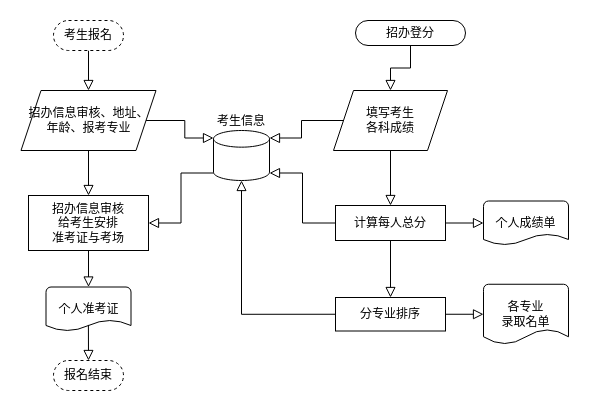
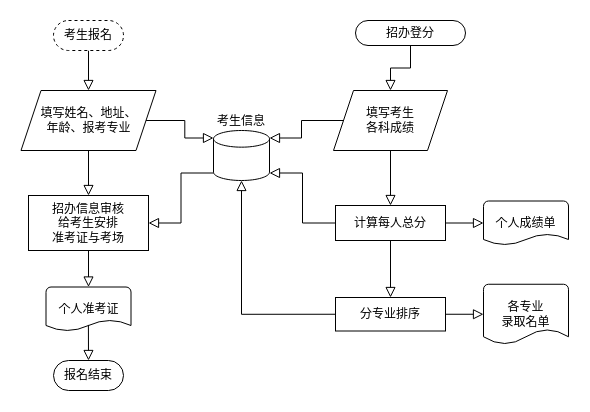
node "招办信息审核、地址、 年龄、报考专业": label "招办信息审核、地址、 年龄、报考专业" -> "填写姓名、地址、 年龄、报考专业"
node "报名结束": style dashed -> solid
